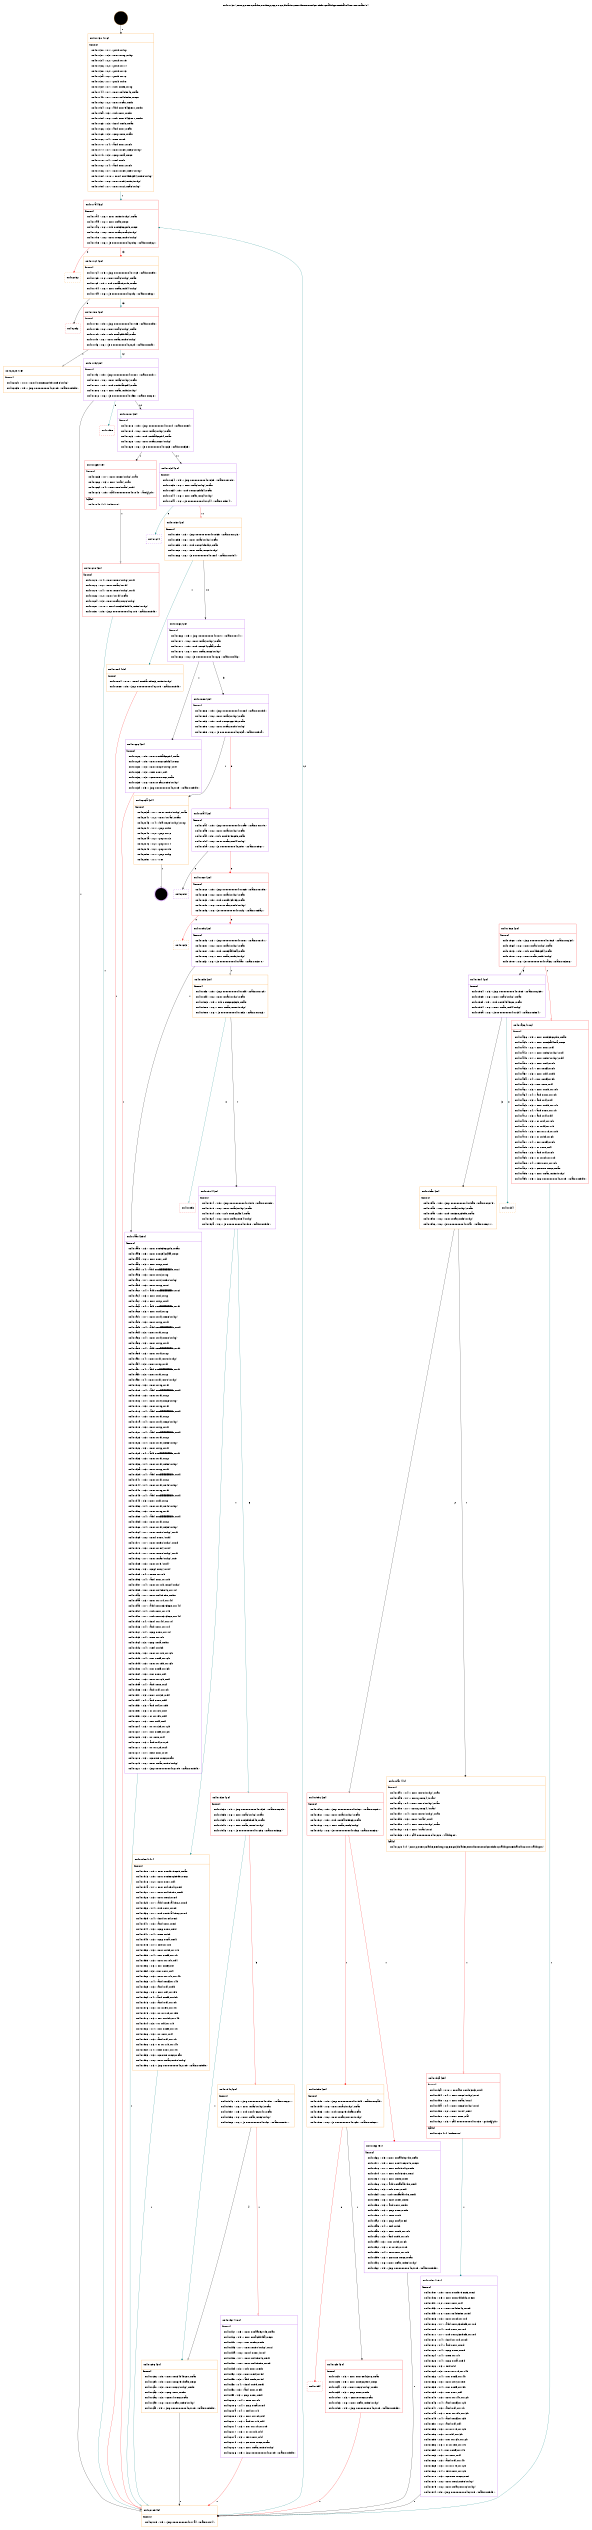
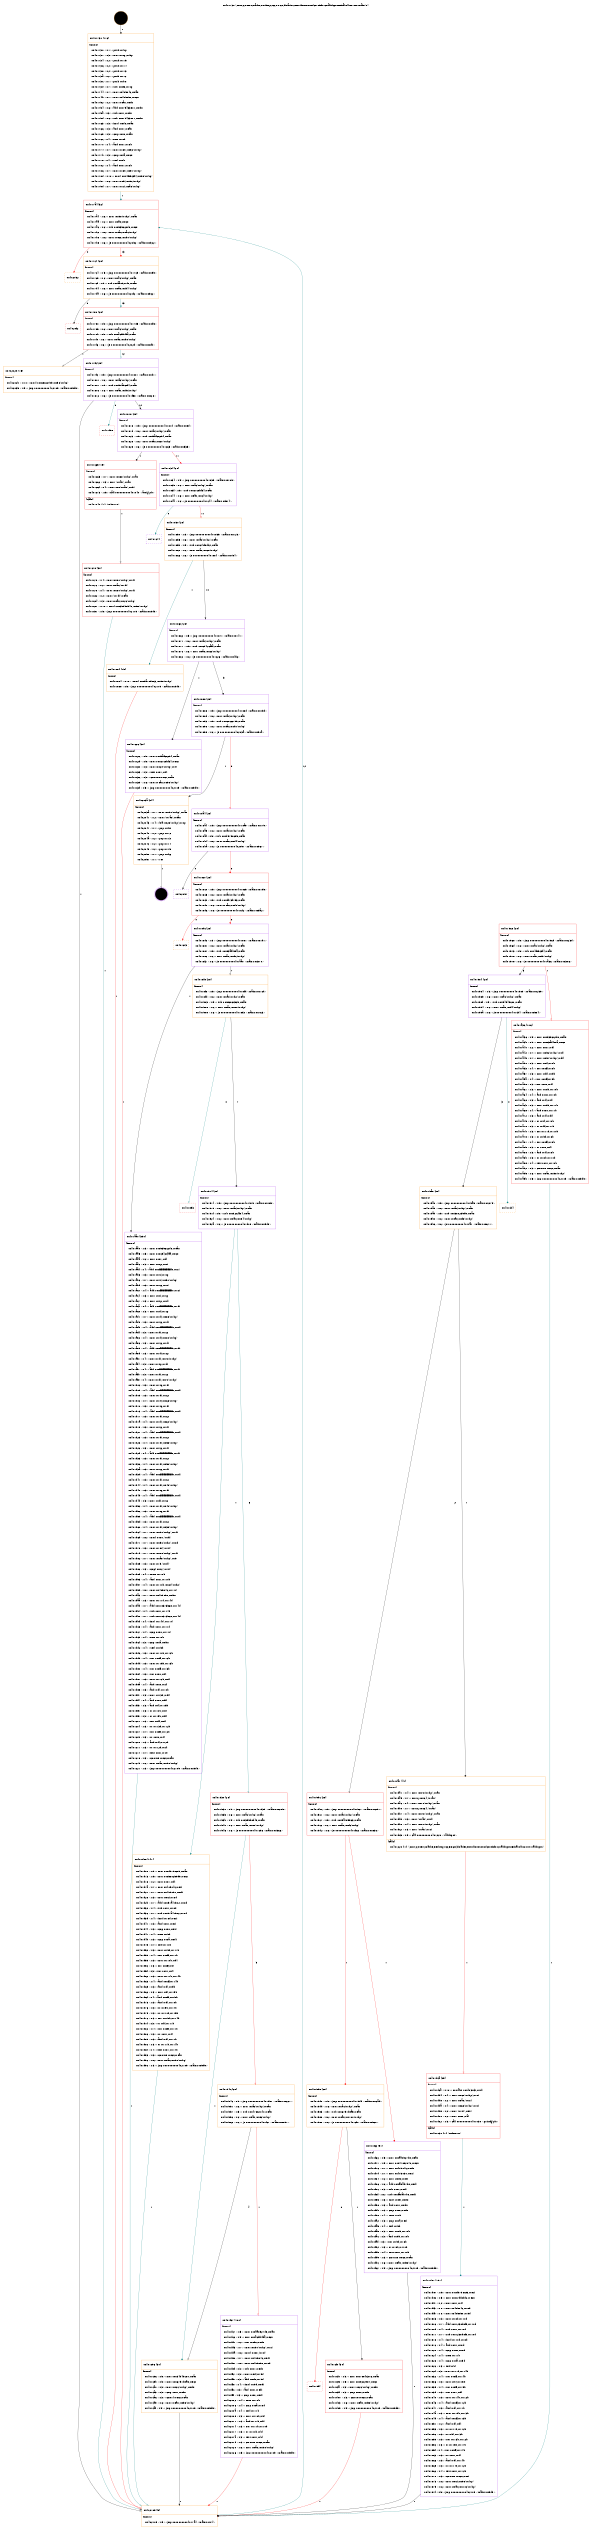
edge "0x401818 [28]" -> "0x401834 [28]": color black -> red
